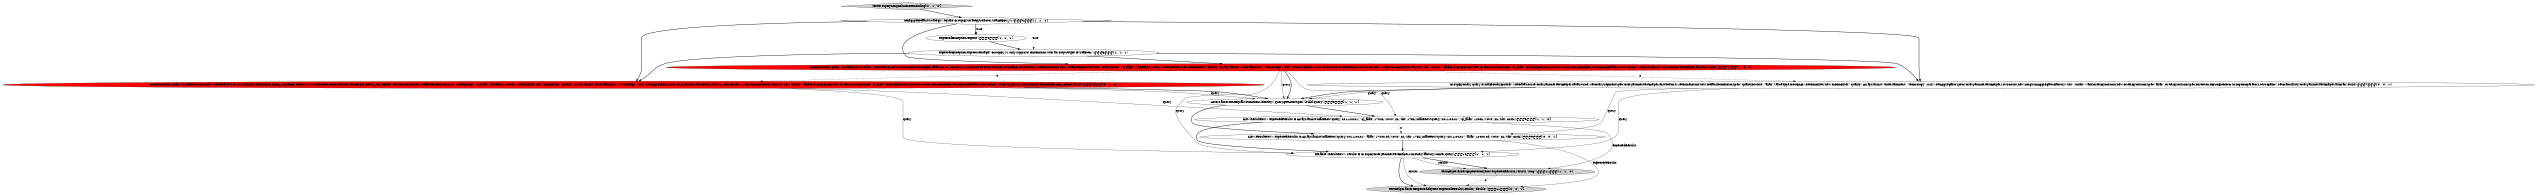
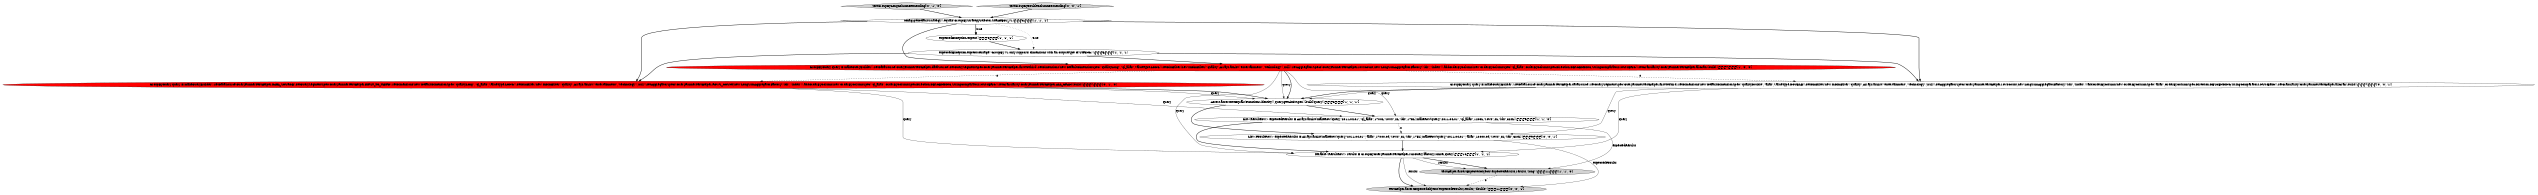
node "testGroupByDoubleColumnDescending['0', '0', '1']": added
